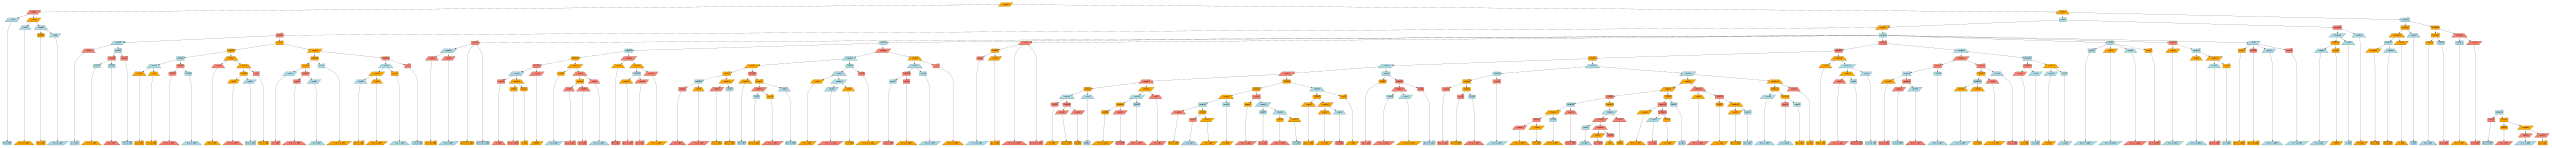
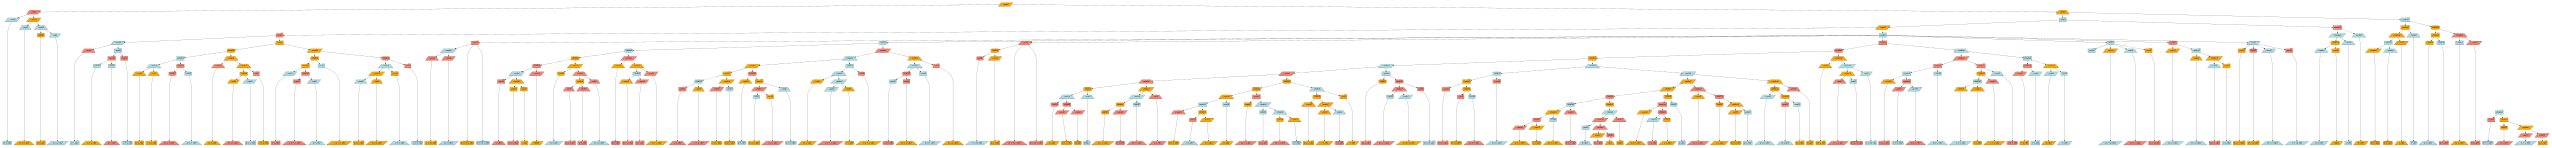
node "[C  D  F  Gis](0)": removed
